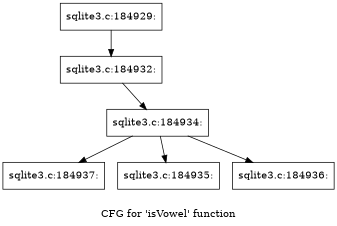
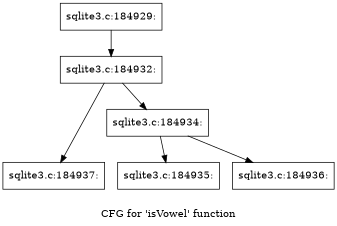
edge "sqlite3.c:184934:" -> "sqlite3.c:184937:": now "sqlite3.c:184932:" -> "sqlite3.c:184937:"
